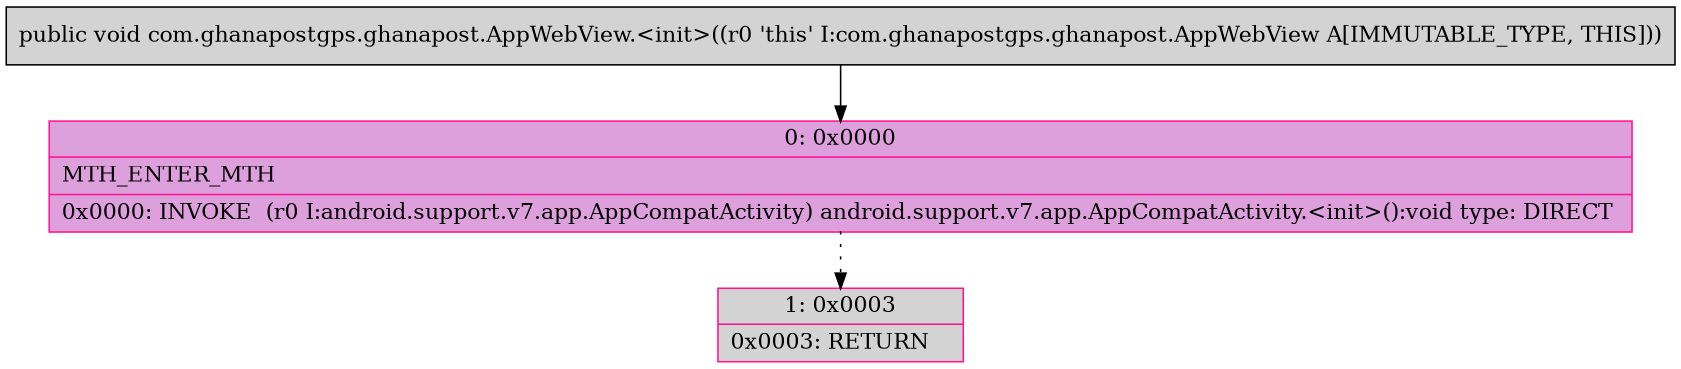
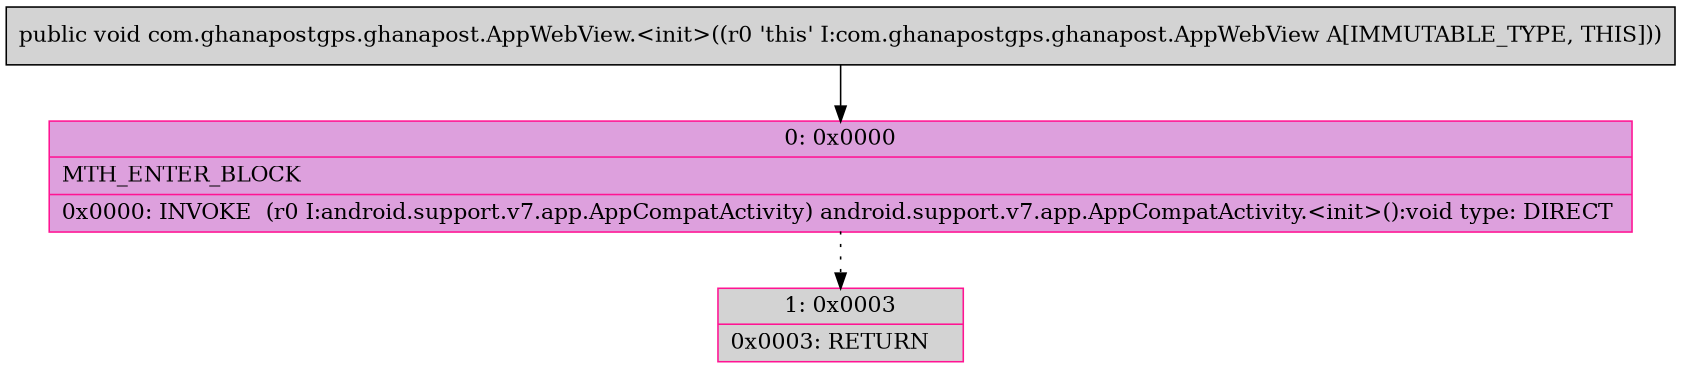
node "0: 0x0000": text "MTH_ENTER_MTH" -> "MTH_ENTER_BLOCK"
